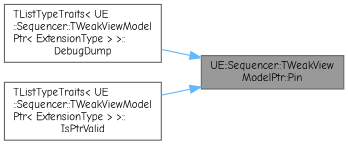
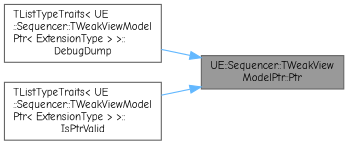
node "UE::Sequencer::TWeakView ModelPtr::Pin": label "UE::Sequencer::TWeakView ModelPtr::Pin" -> "UE::Sequencer::TWeakView ModelPtr::Ptr"
